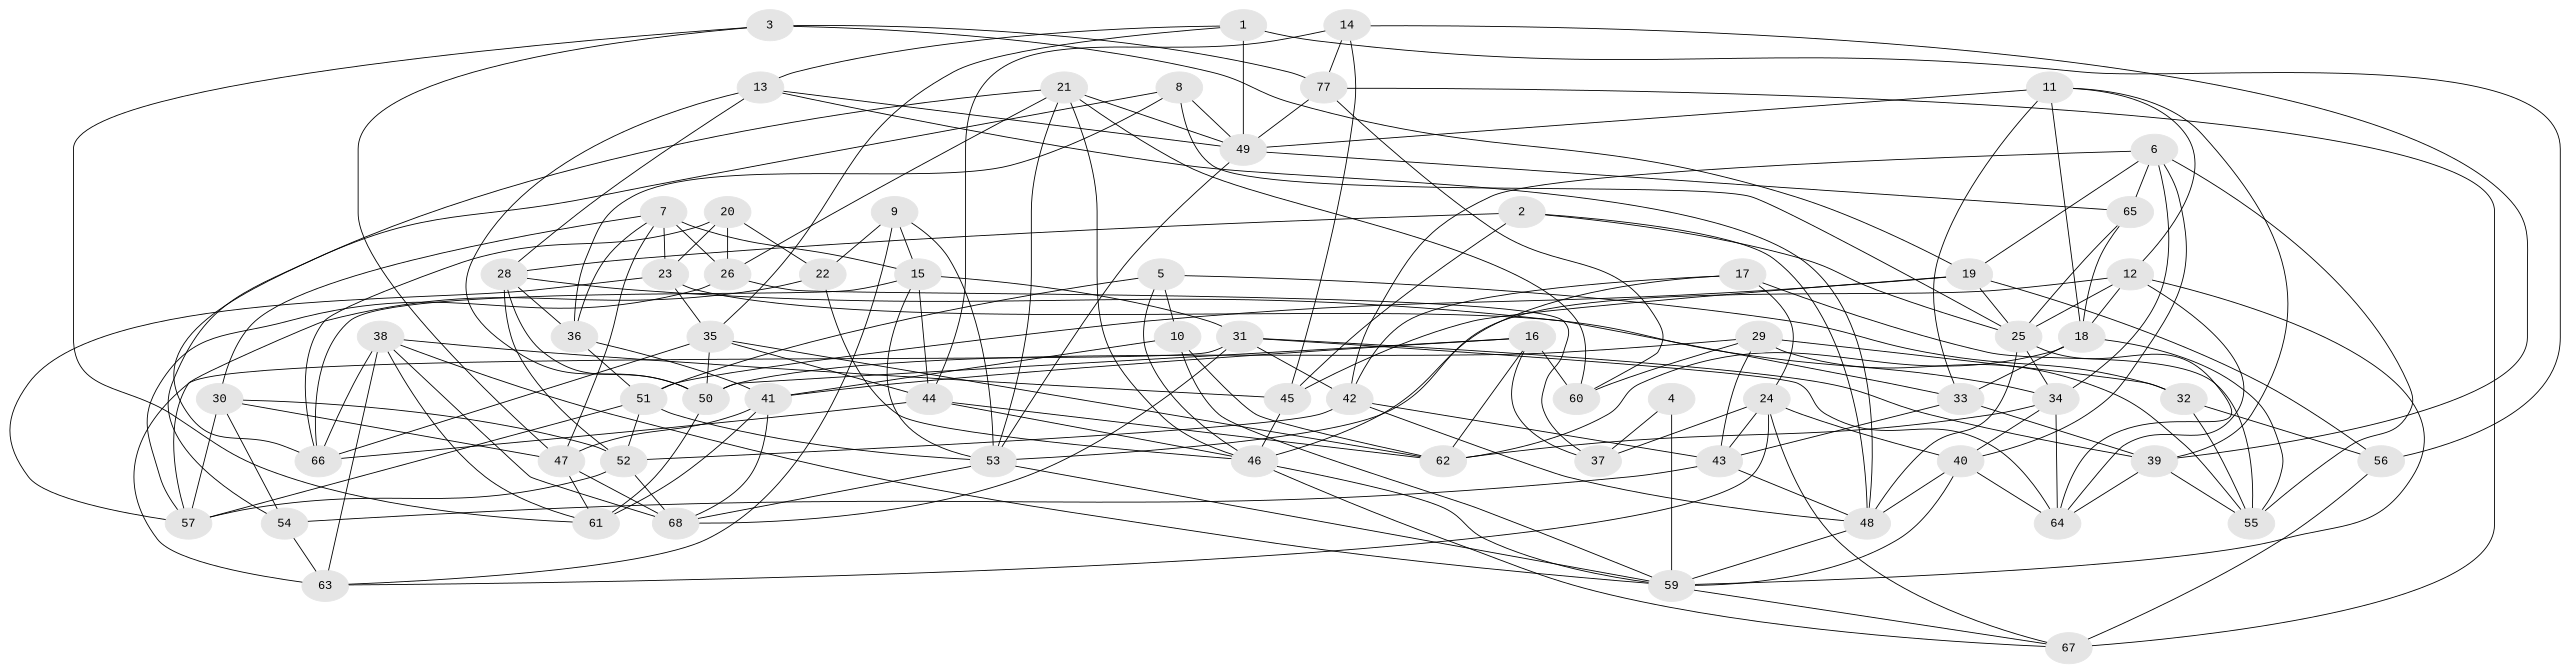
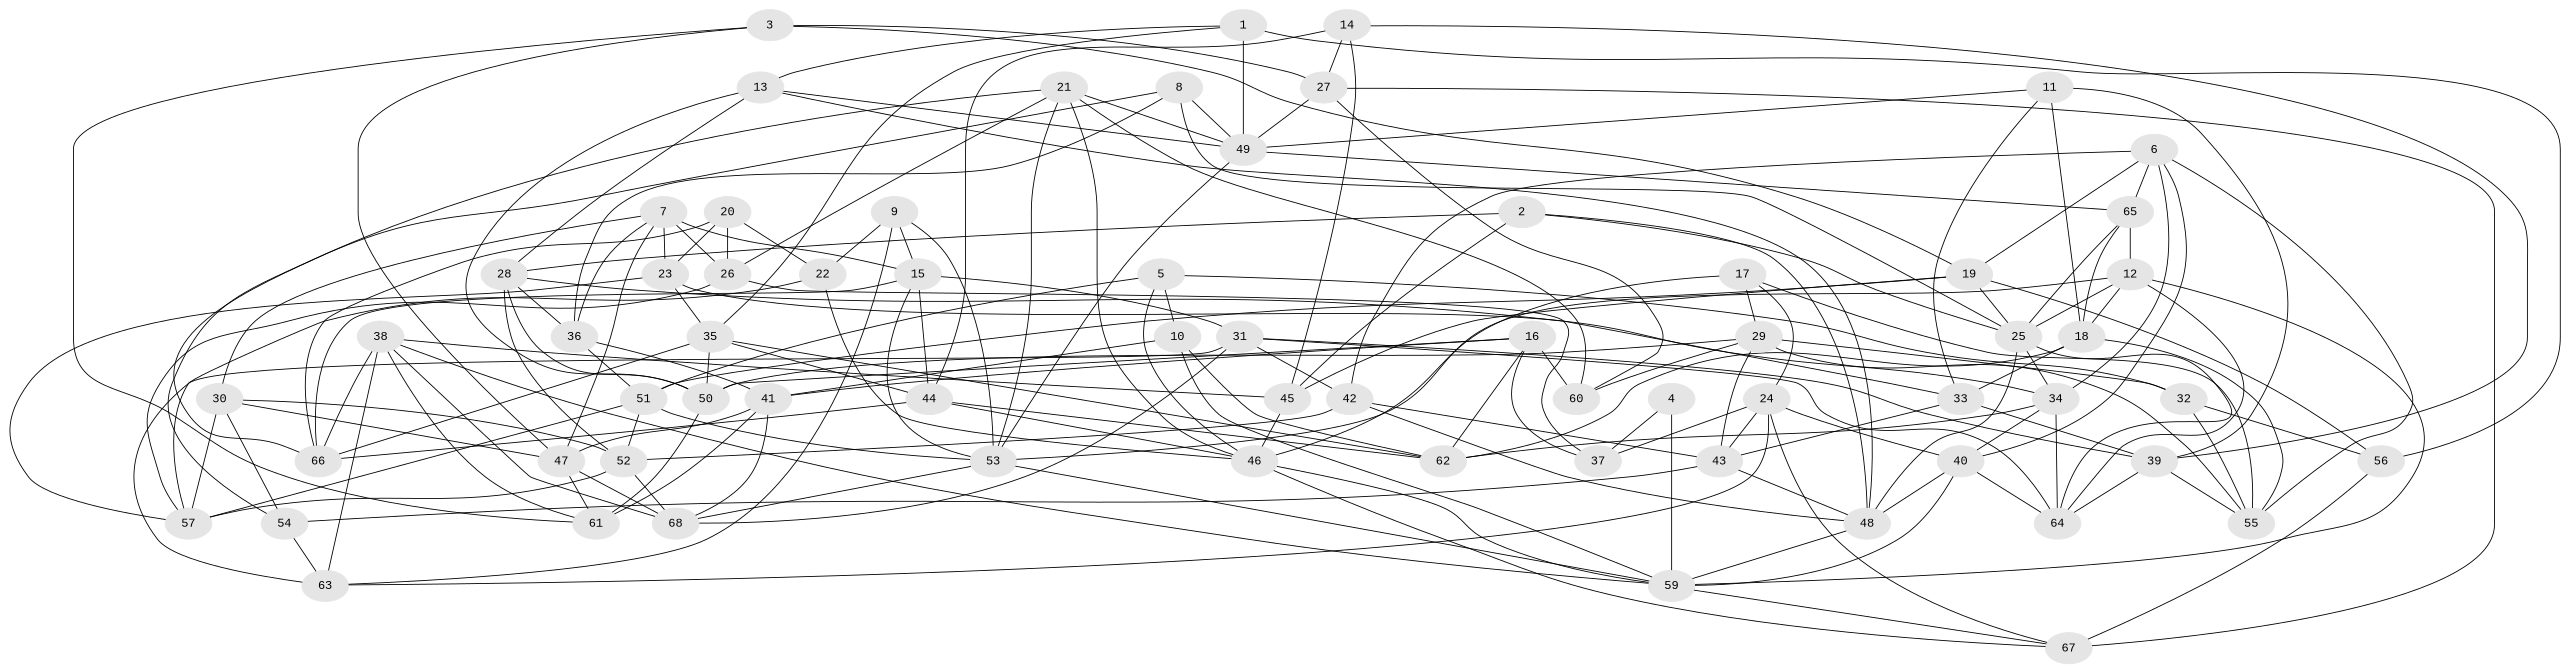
node "77": label "77" -> "27"
edge "11" -- "12": now "65" -- "12"
edge "17" -- "42": now "17" -- "29"
